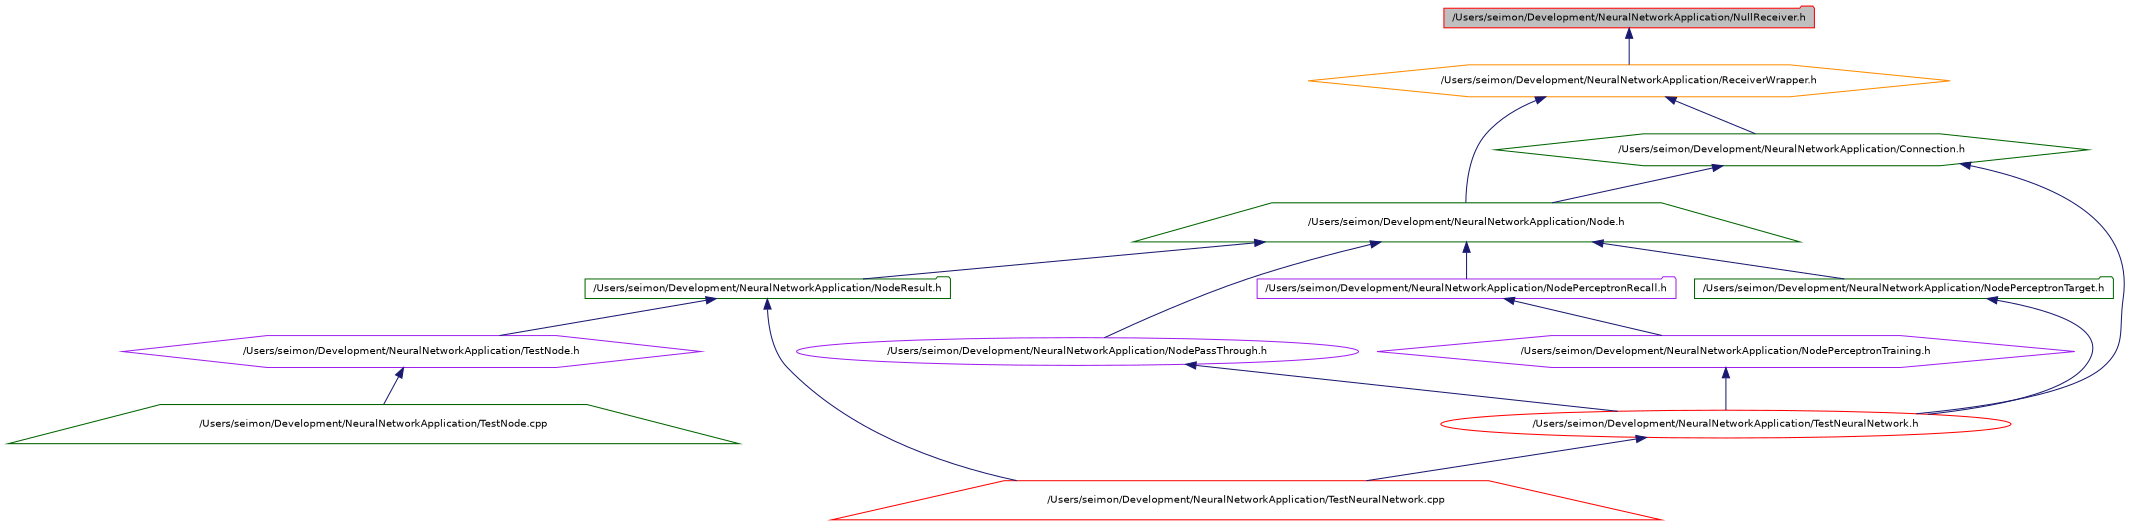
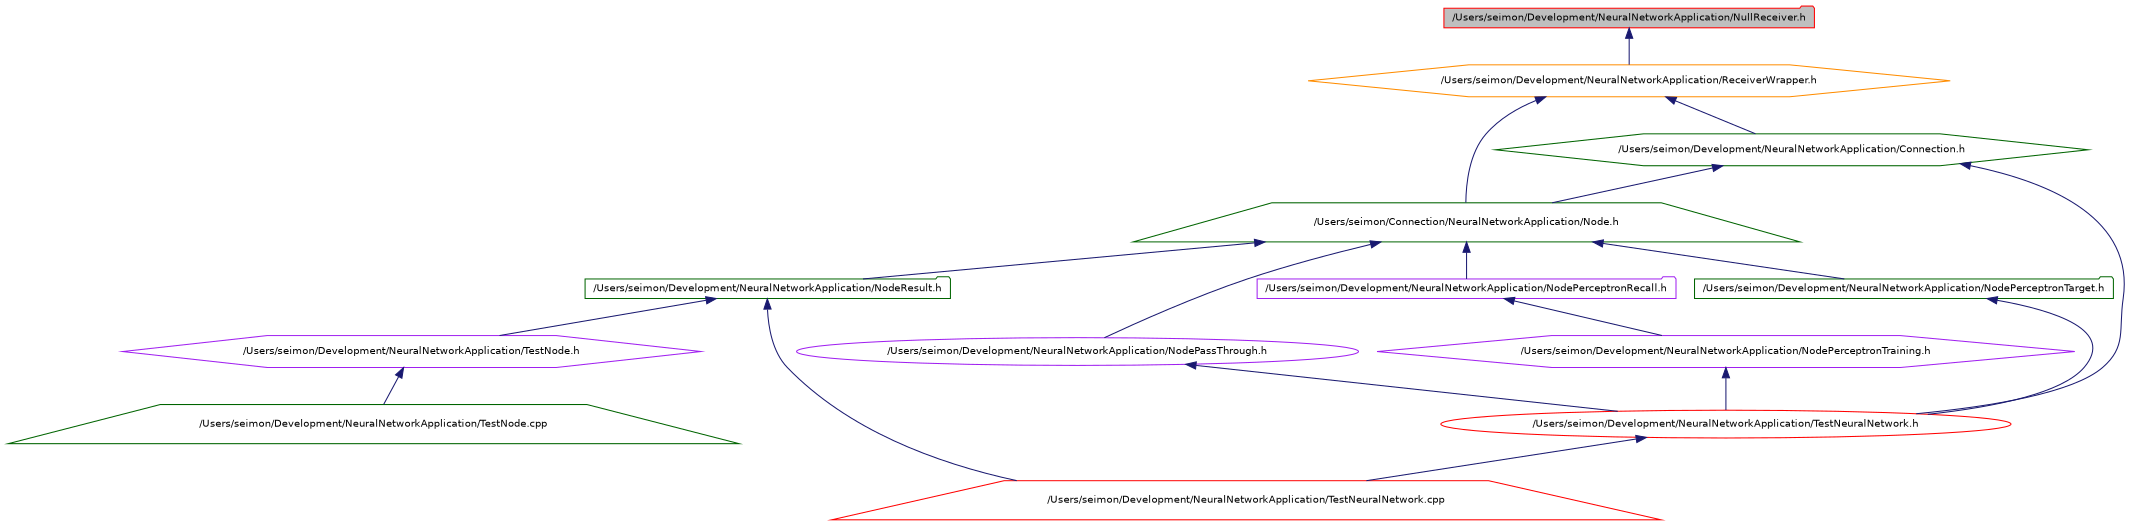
node "/Users/seimon/Development/NeuralNetworkApplication/Node.h": label "/Users/seimon/Development/NeuralNetworkApplication/Node.h" -> "/Users/seimon/Connection/NeuralNetworkApplication/Node.h"
